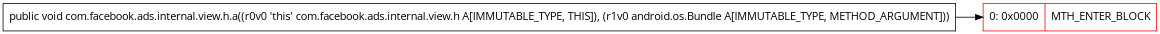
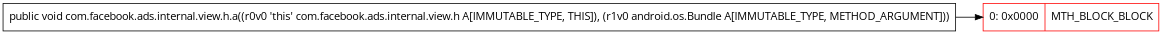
node "0: 0x0000": text "MTH_ENTER_BLOCK" -> "MTH_BLOCK_BLOCK"
